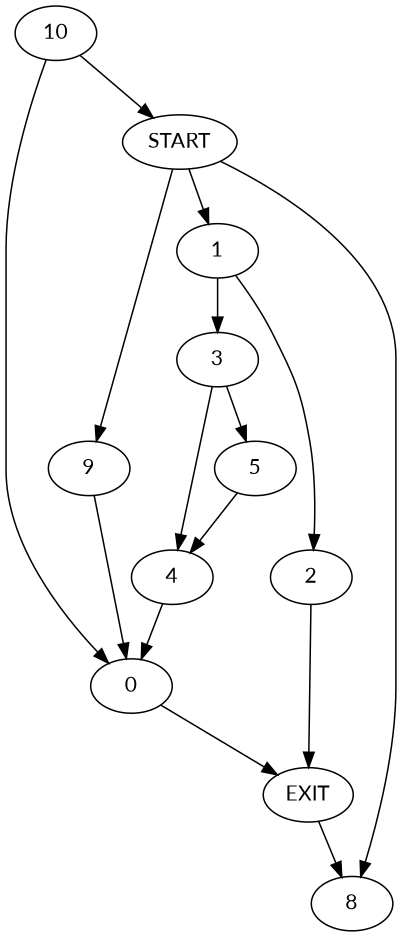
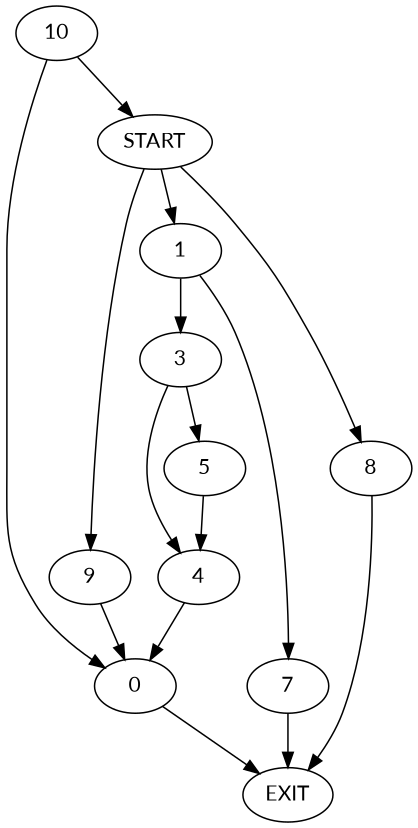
node "2": label "2" -> "7"
edge "EXIT" -> "8": reversed
